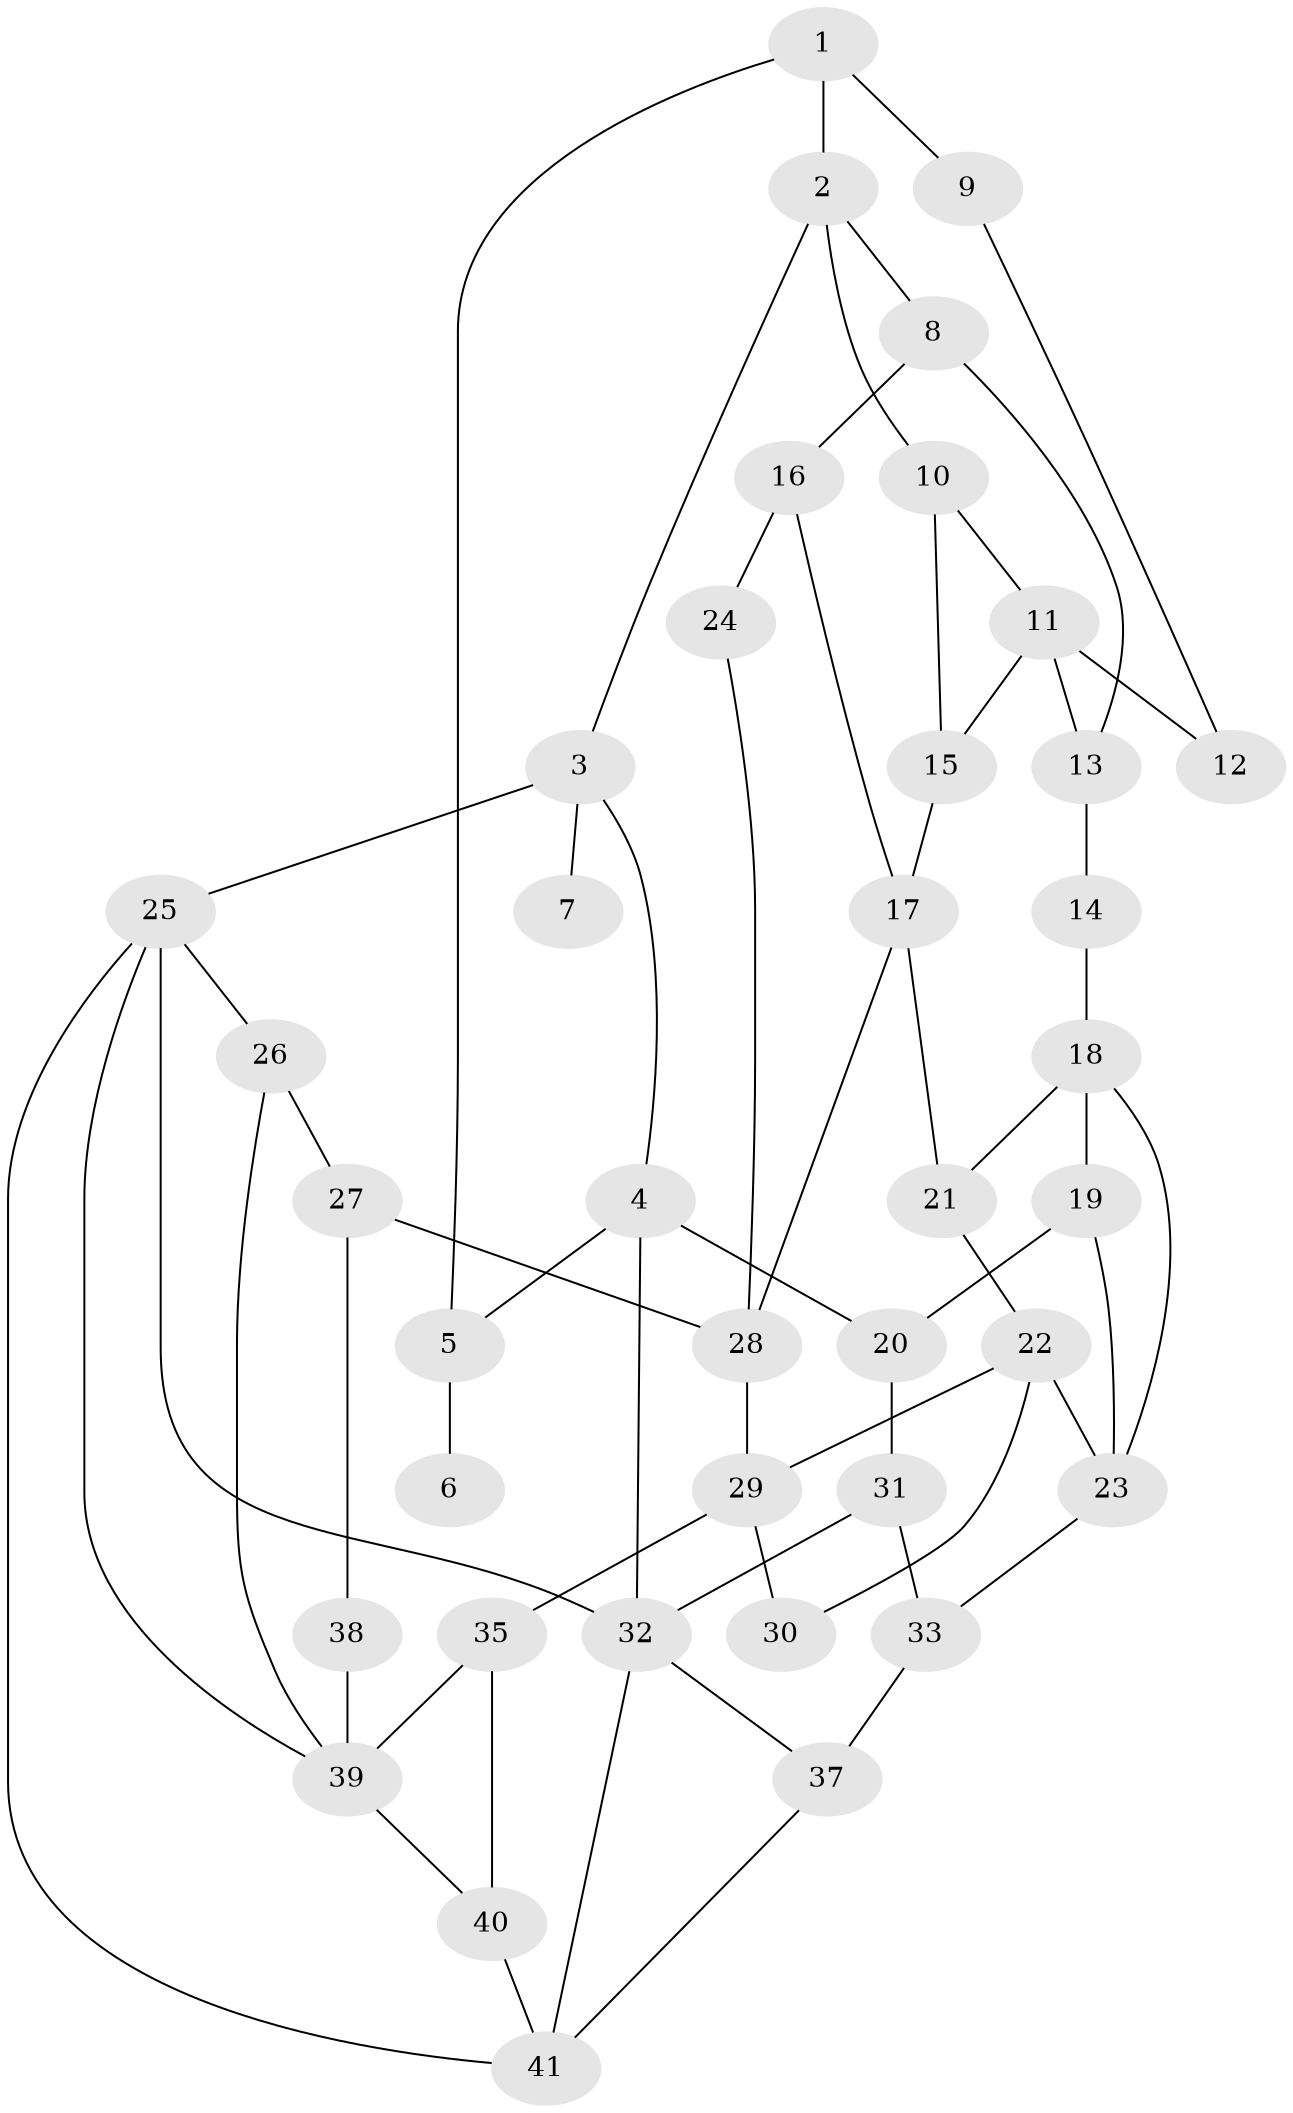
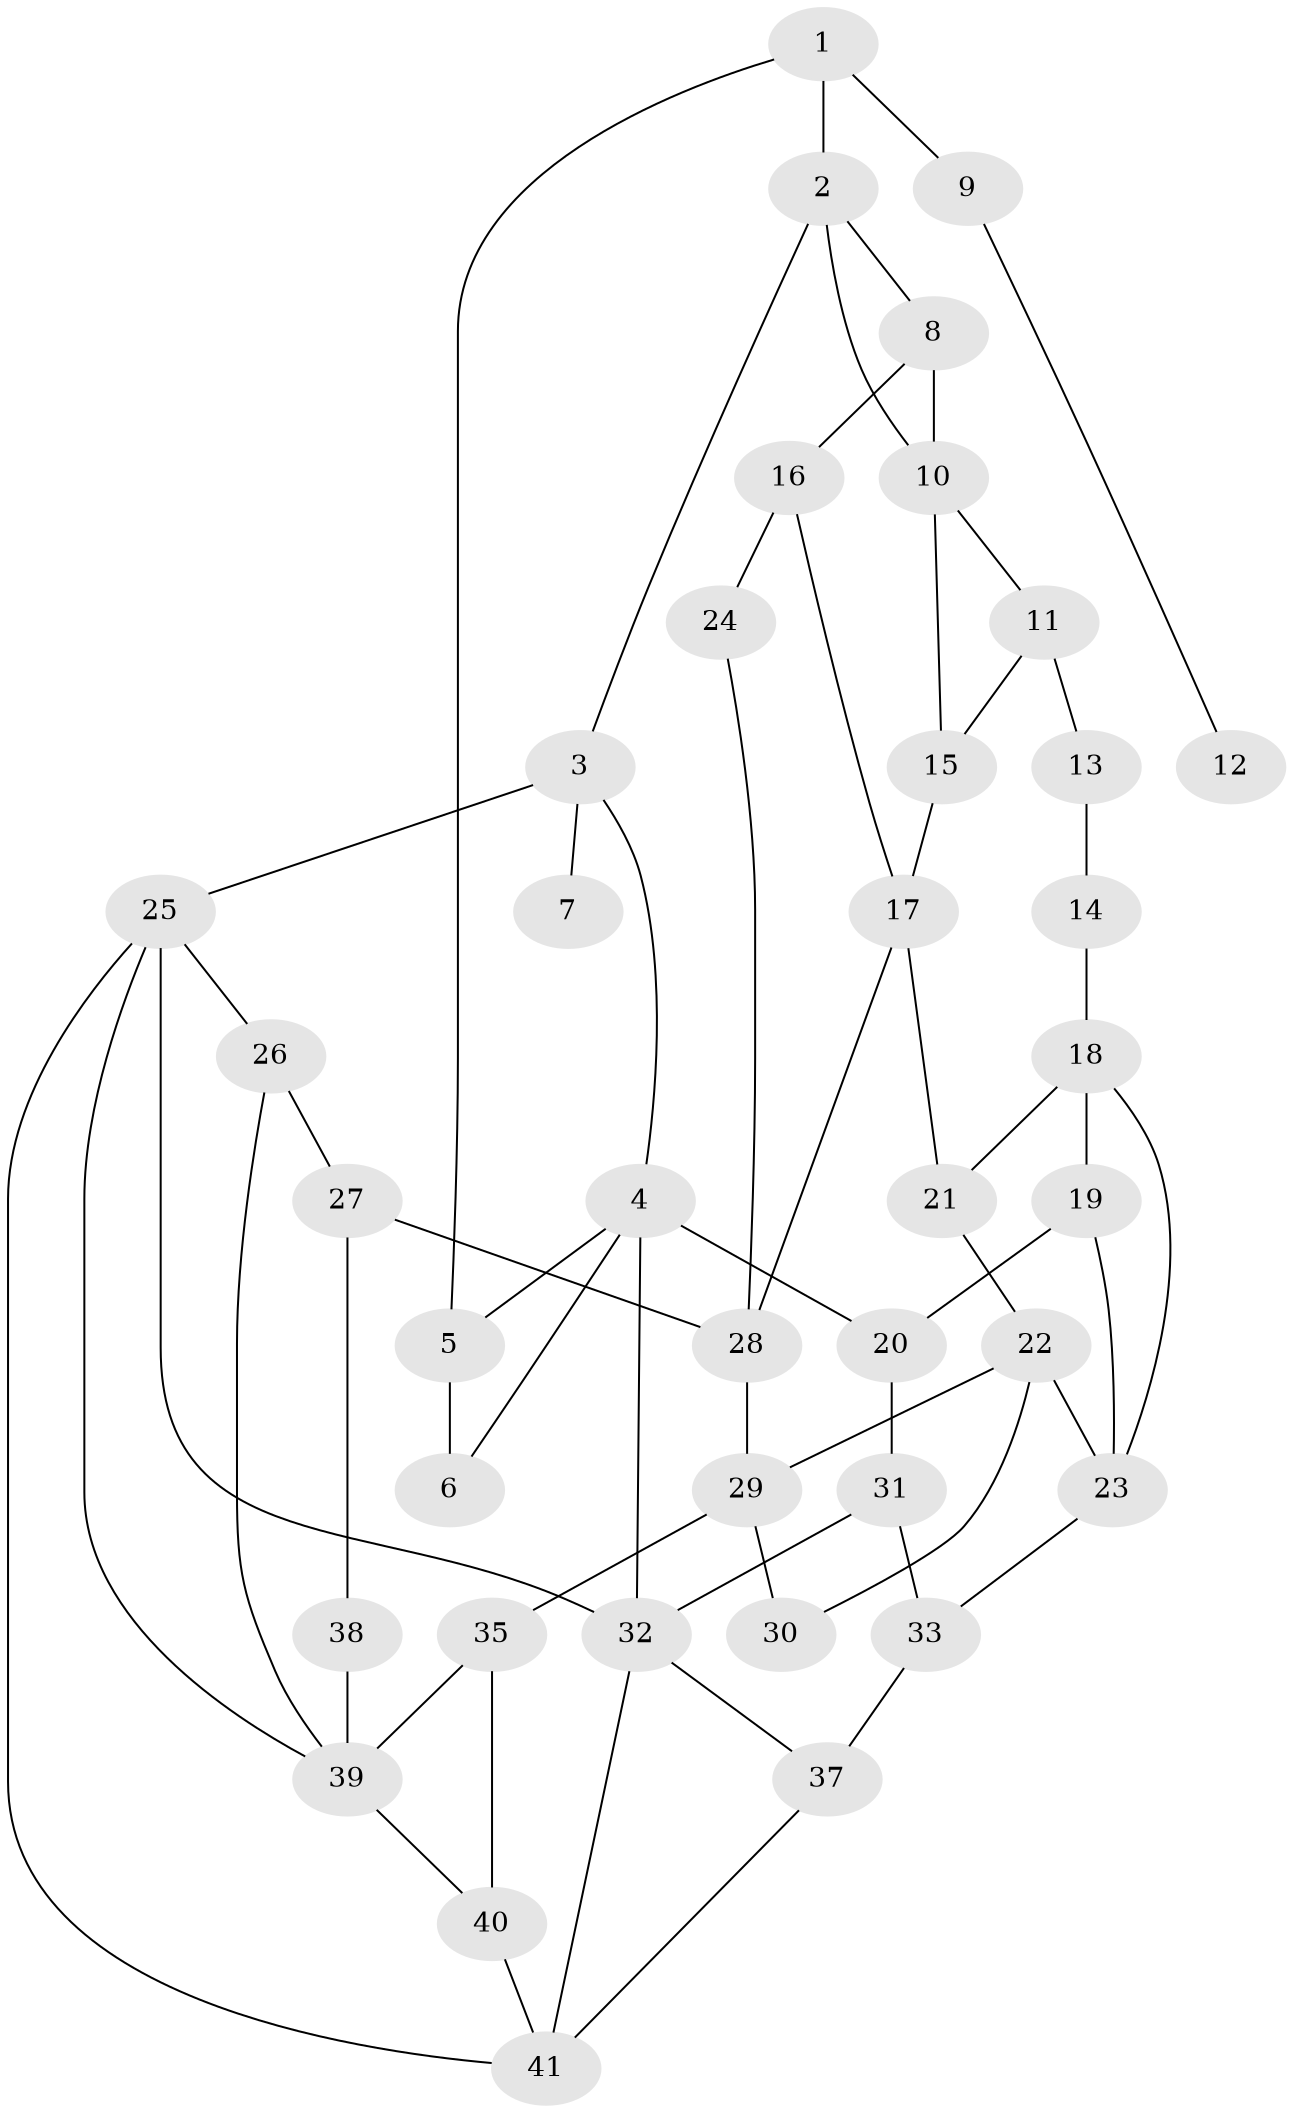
edge "8" -- "13": now "8" -- "10"
edge "11" -- "12": removed
edge "4" -- "6": added
